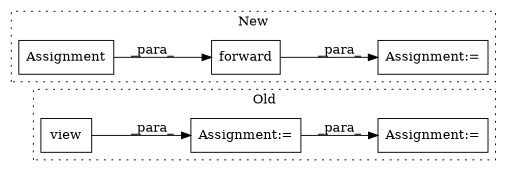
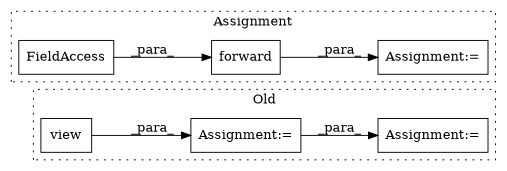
cluster "New": label "New" -> "Assignment"
node "Assignment": label "Assignment" -> "FieldAccess"
